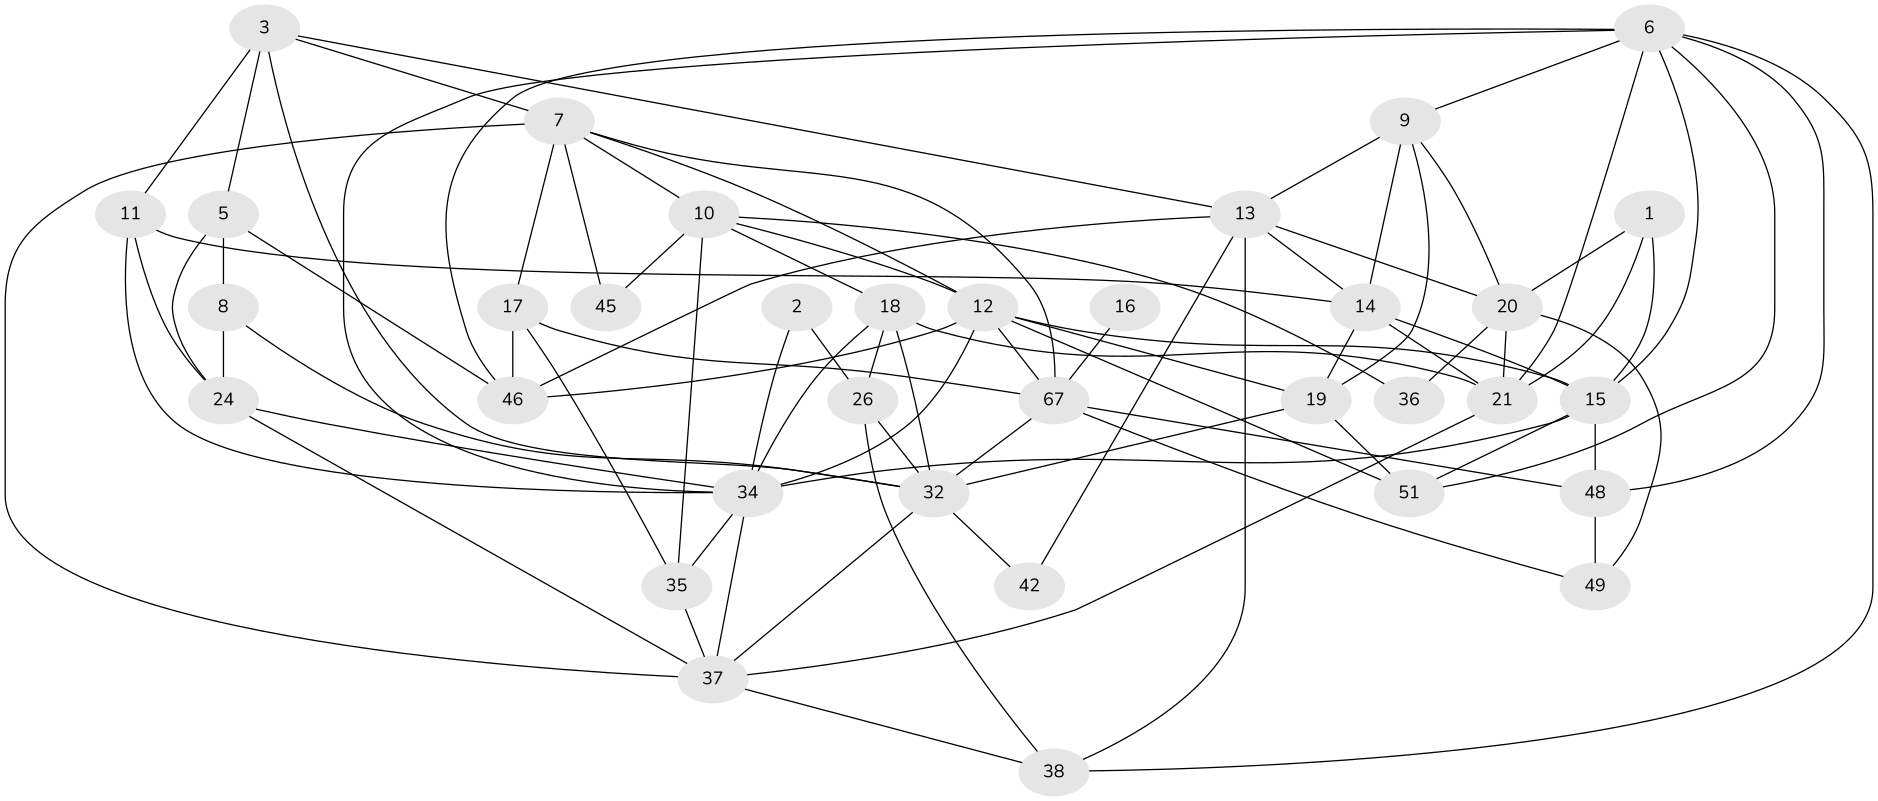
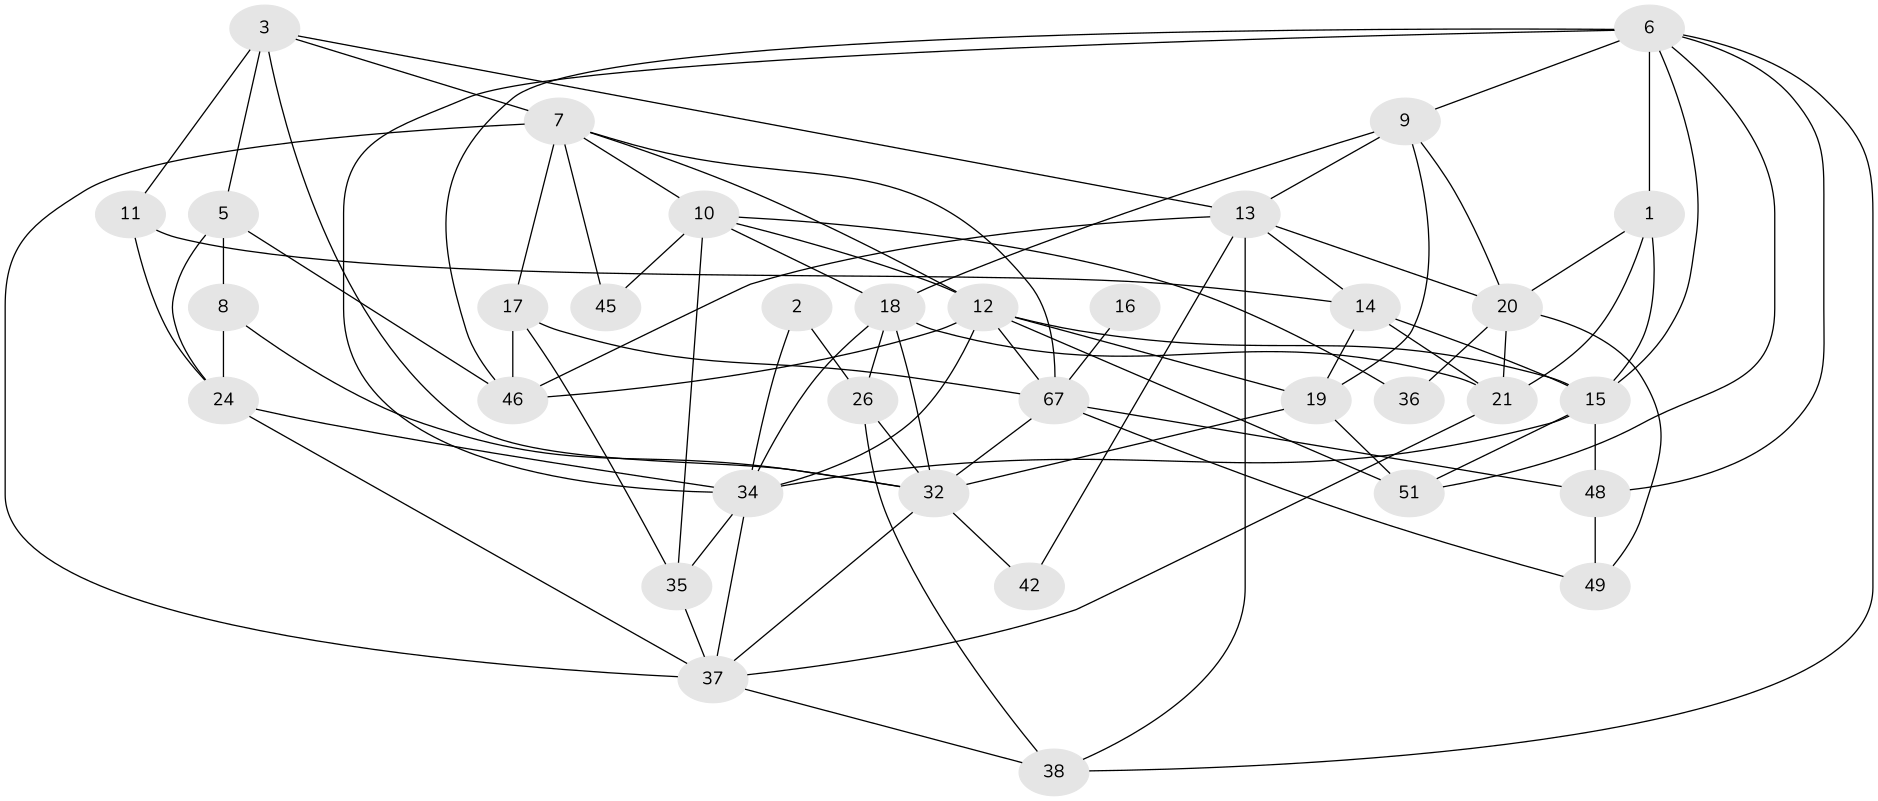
edge "9" -- "14": now "9" -- "18"
edge "6" -- "21": now "6" -- "1"
edge "11" -- "34": removed
